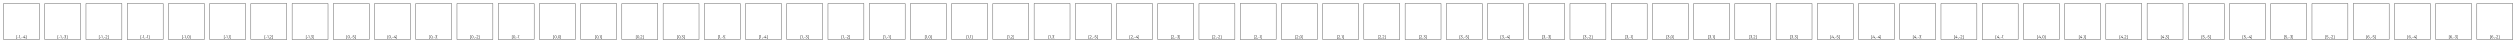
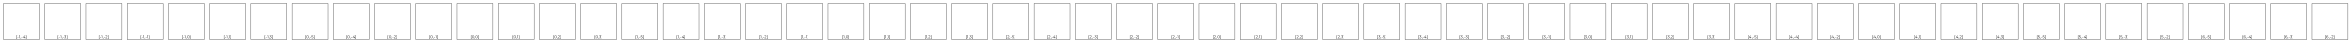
node "[-1,2]": removed
node "[0,-3]": removed
node "[4,-3]": removed
node "[4,-1]": removed
